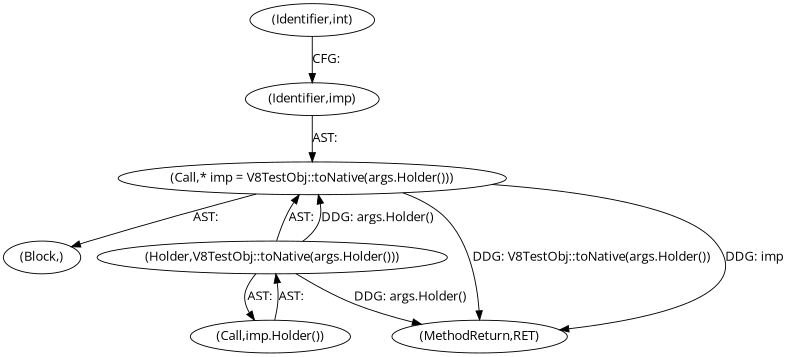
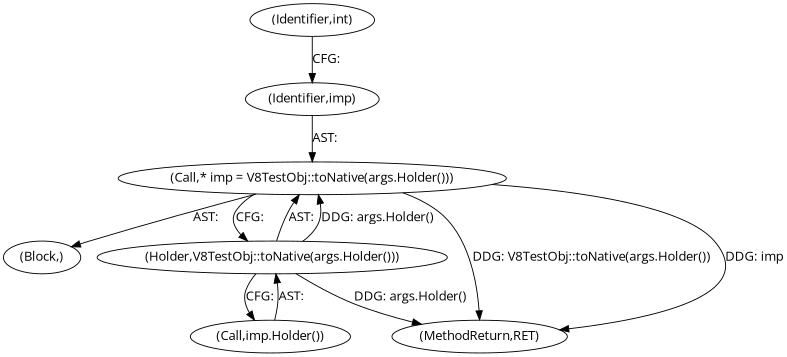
edge "(Call,* imp = V8TestObj::toNative(args.Holder()))" -> "(Holder,V8TestObj::toNative(args.Holder()))": added, label "CFG:"
edge "(Holder,V8TestObj::toNative(args.Holder()))" -> "(Call,imp.Holder())": label "AST: " -> "CFG: "
